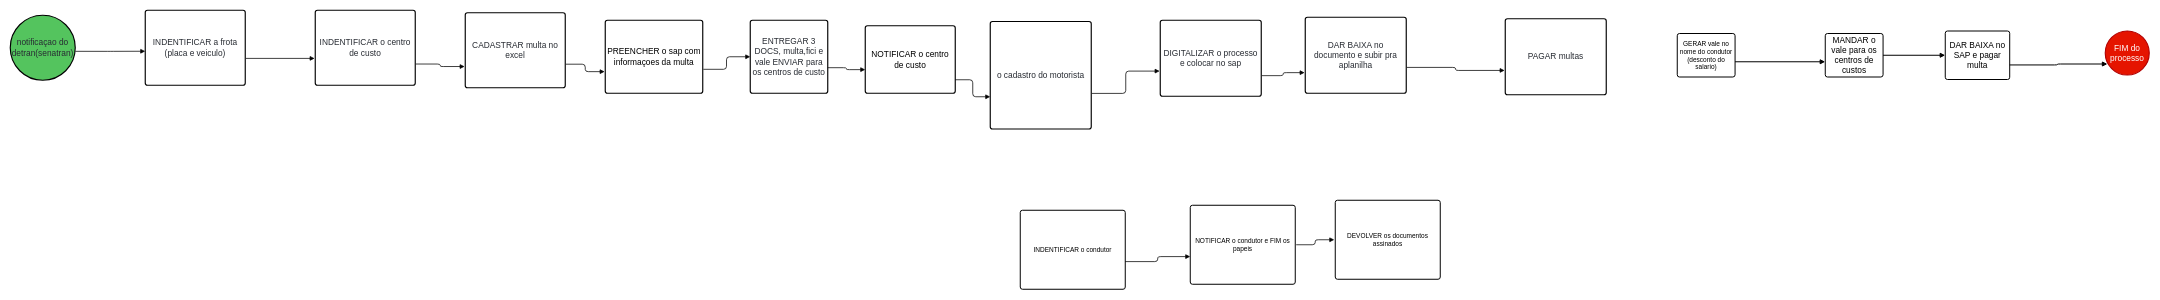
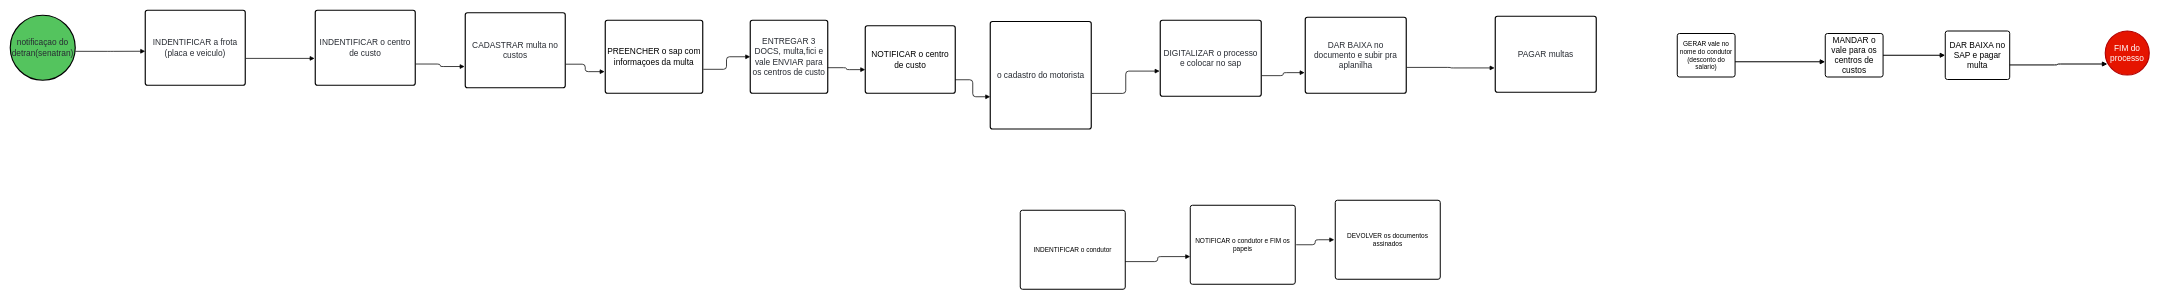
node "CADASTRAR multa no excel": label "CADASTRAR multa no excel" -> "CADASTRAR multa no custos"
node "PAGAR multas": moved (1556, 57) -> (1546, 54)
